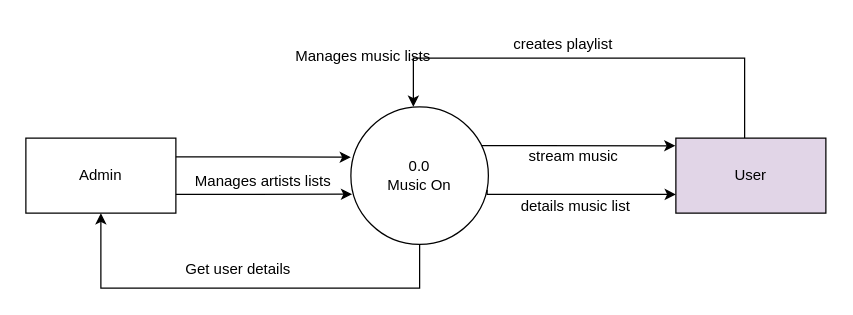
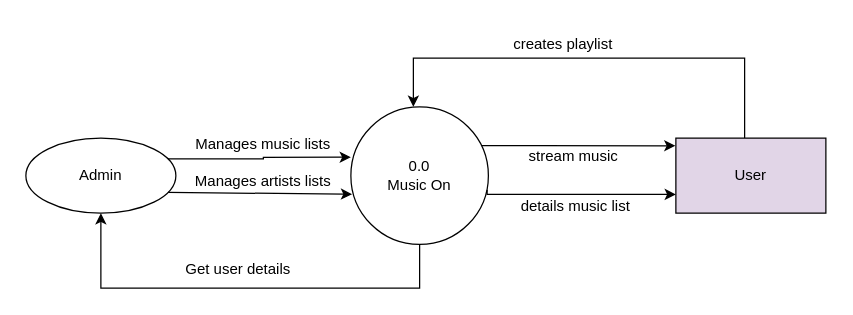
node "Manages music lists": moved (363, 57) -> (263, 144)
node "Admin": shape rectangle -> ellipse
